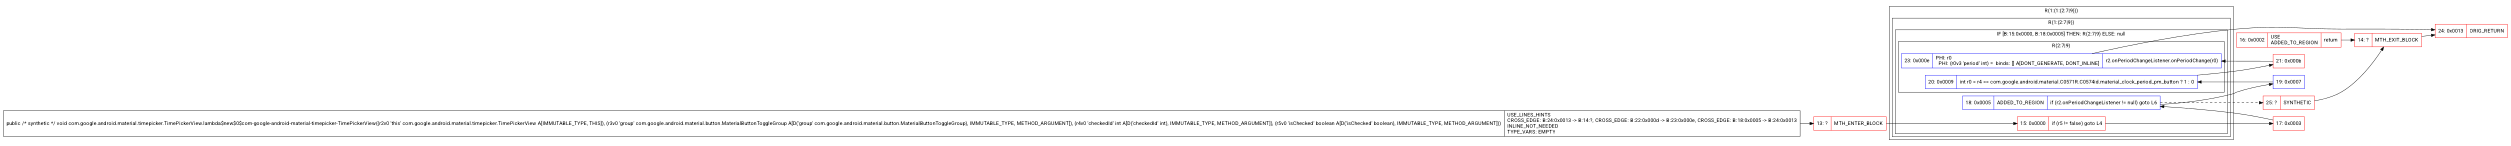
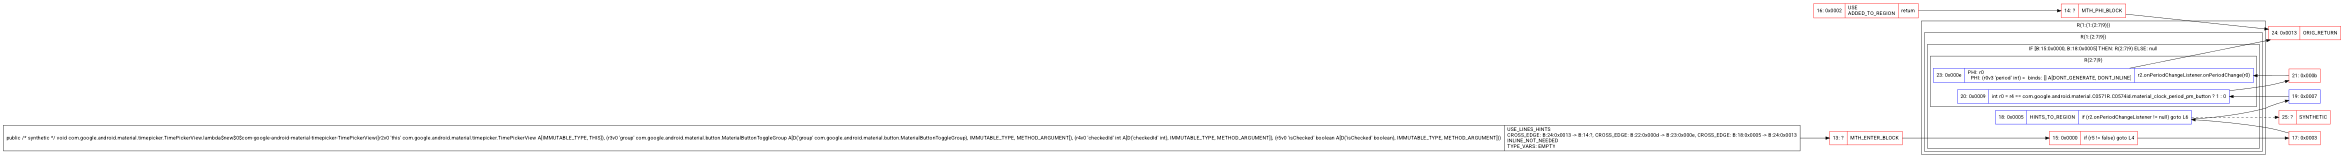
node "14: ?": text "MTH_EXIT_BLOCK" -> "MTH_PHI_BLOCK"
edge "25: ?" -> "14: ?": removed
node "18: 0x0005": text "ADDED_TO_REGION" -> "HINTS_TO_REGION"
